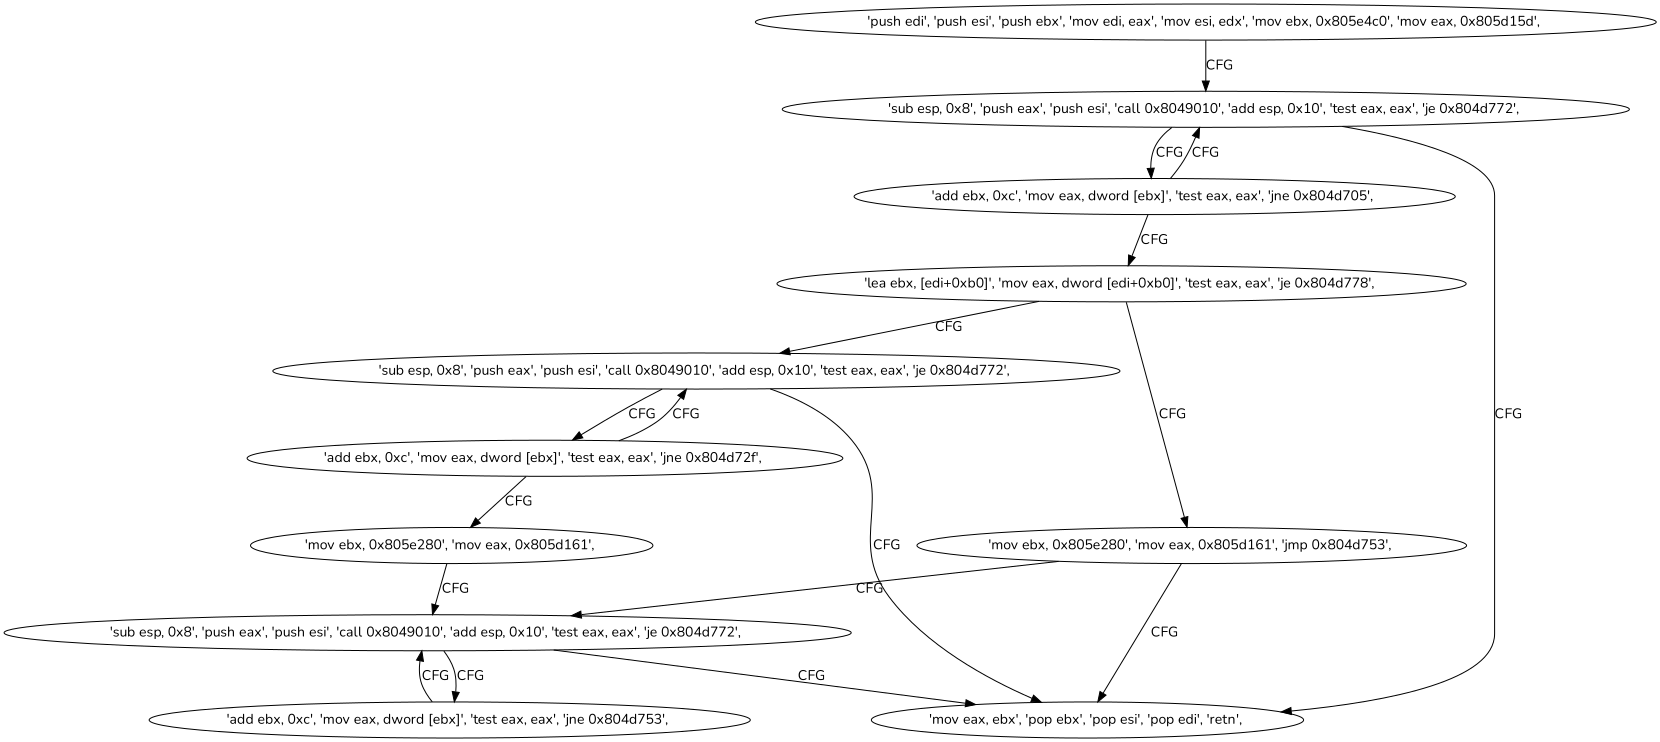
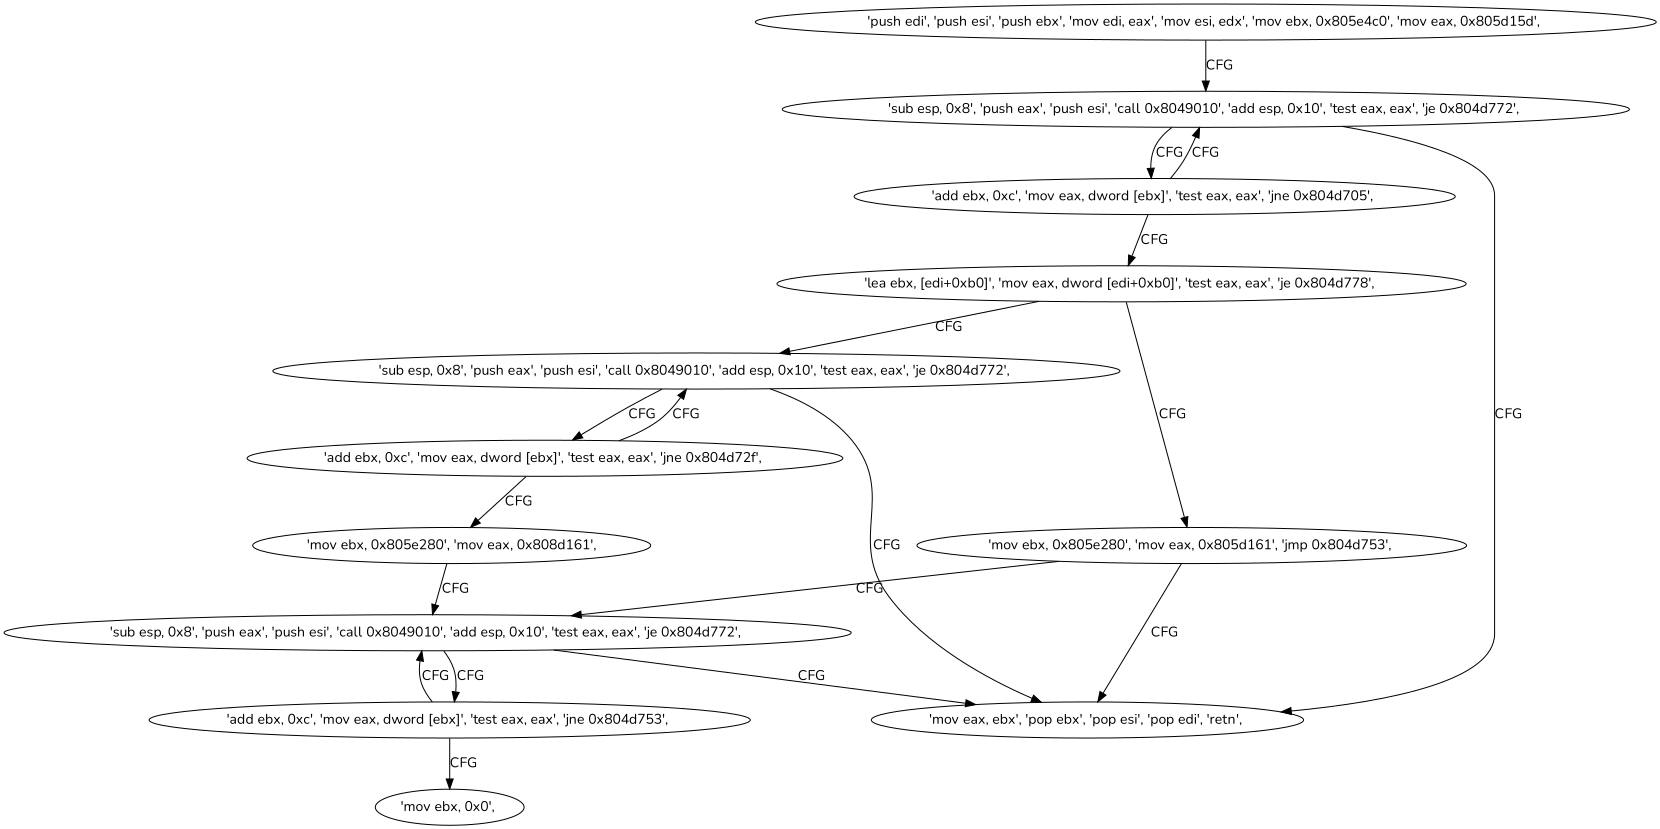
node "'mov ebx, 0x805e280', 'mov eax, 0x805d161',": label "'mov ebx, 0x805e280', 'mov eax, 0x805d161'," -> "'mov ebx, 0x805e280', 'mov eax, 0x808d161',"
node "'mov ebx, 0x0',": added
